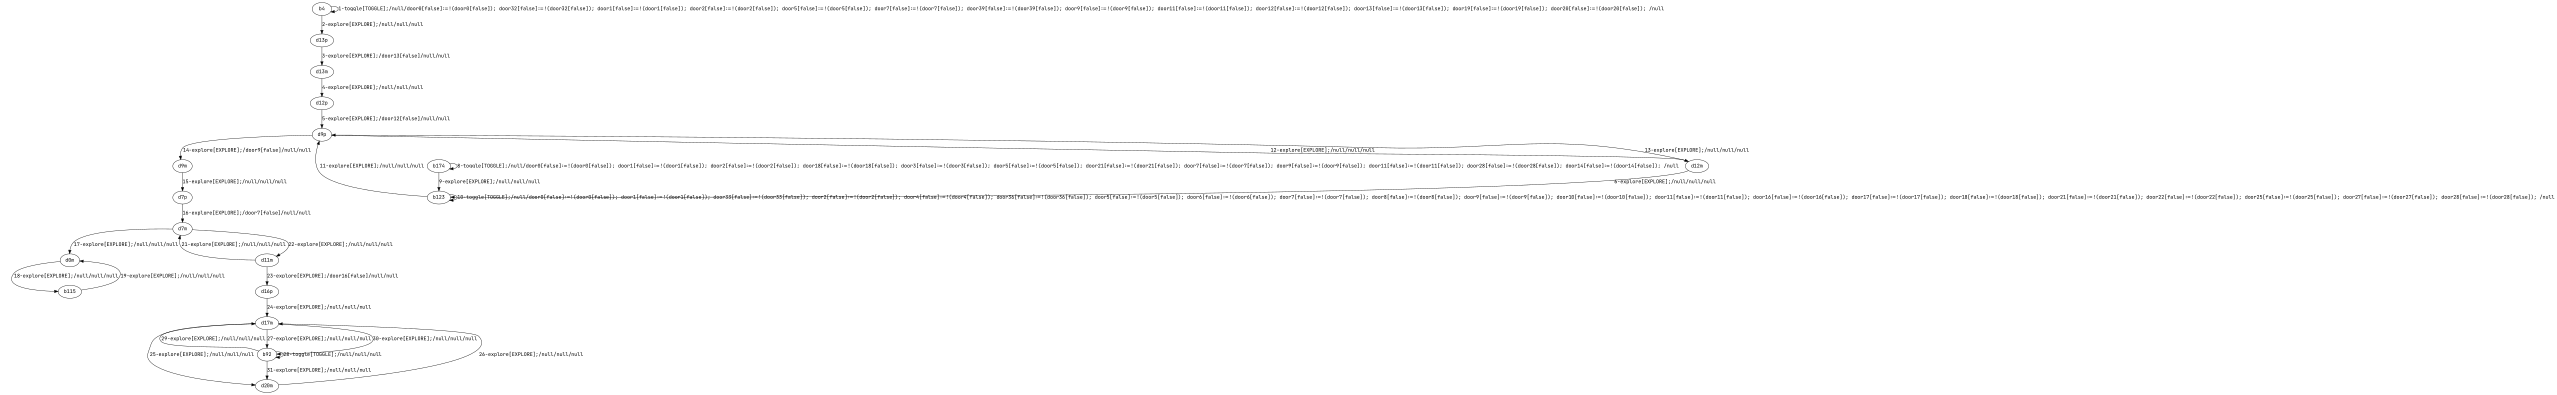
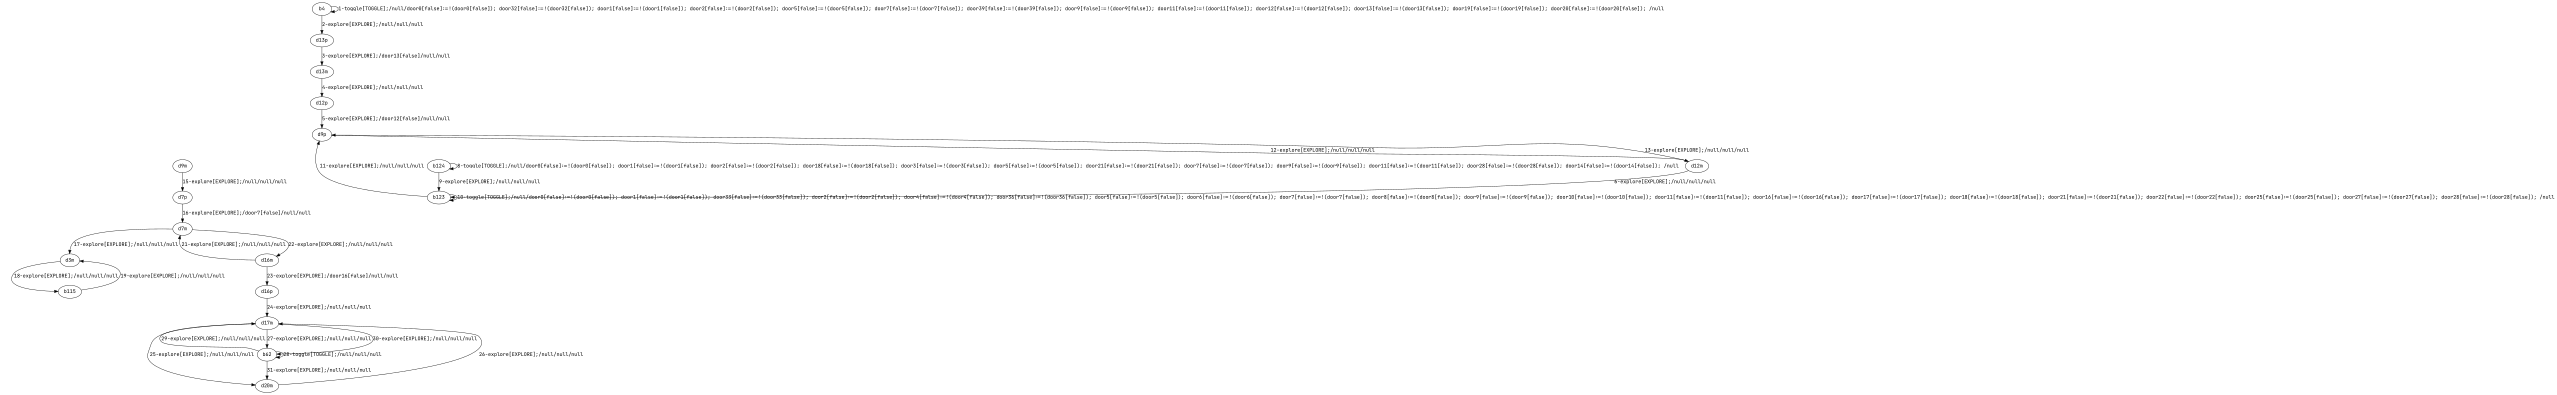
edge "d9p" -> "d9m": removed, label "14-explore[EXPLORE];/door9[false]/null/null"
node "b174": label "b174" -> "b124"
node "d0m": label "d0m" -> "d3m"
node "d11m": label "d11m" -> "d16m"
node "b92": label "b92" -> "b62"
